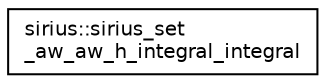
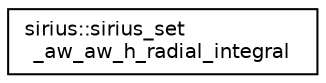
node "sirius::sirius_set _aw_aw_h_integral_integral": label "sirius::sirius_set _aw_aw_h_integral_integral" -> "sirius::sirius_set _aw_aw_h_radial_integral"
